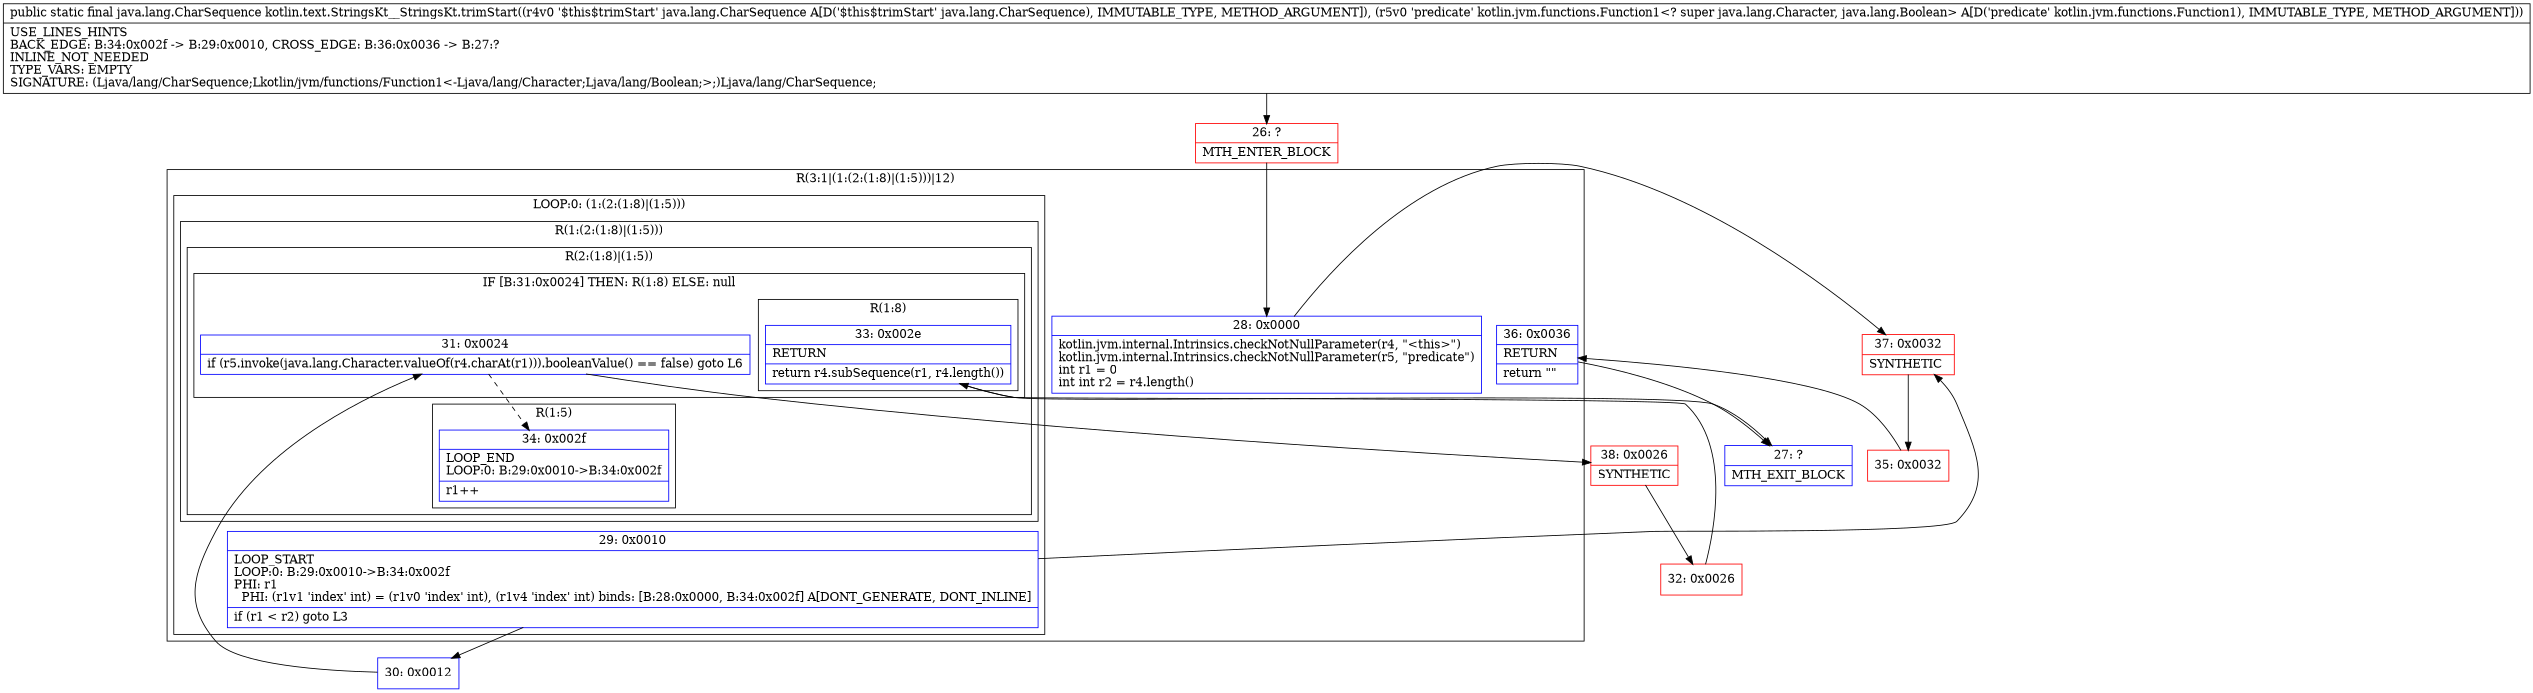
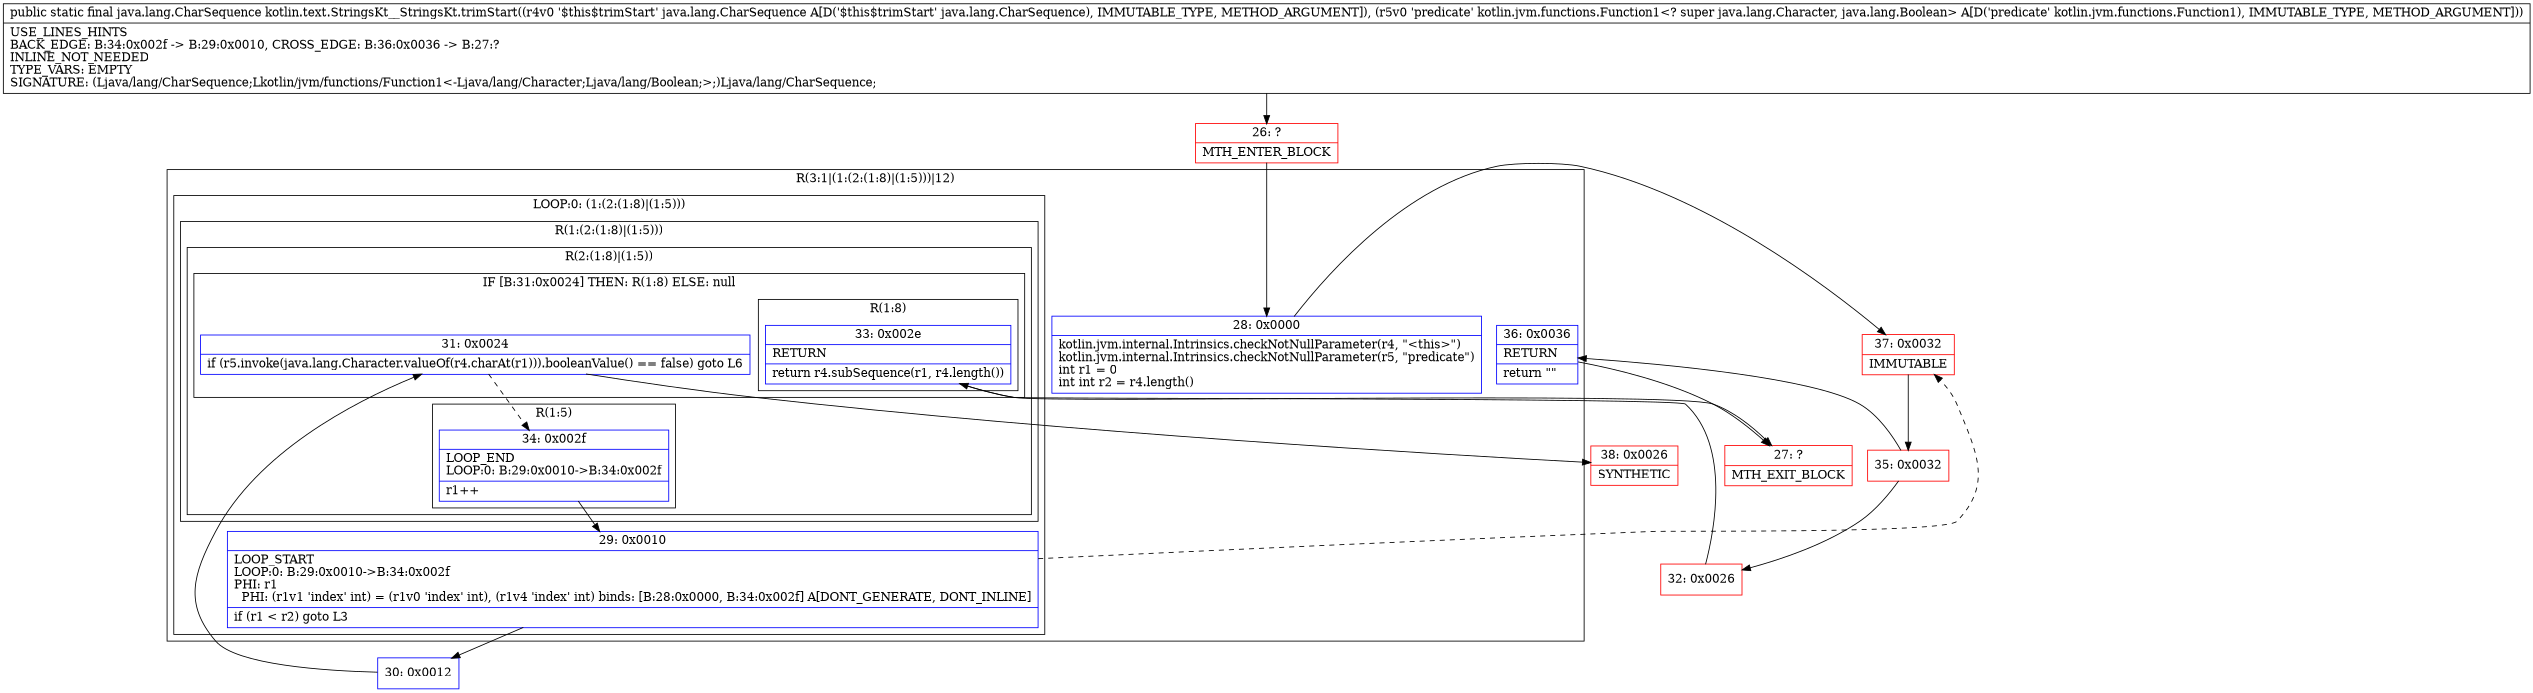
node "37: 0x0032": text "SYNTHETIC" -> "IMMUTABLE"
node "27: ?": color blue -> red
edge "34: 0x002f" -> "29: 0x0010": added
edge "38: 0x0026" -> "32: 0x0026": now "35: 0x0032" -> "32: 0x0026"
edge "29: 0x0010" -> "37: 0x0032": style solid -> dashed
